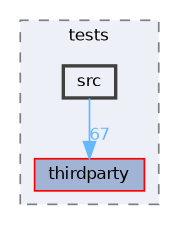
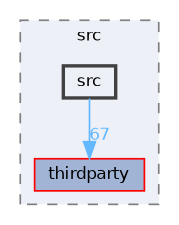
cluster "tests": label "tests" -> "src"
